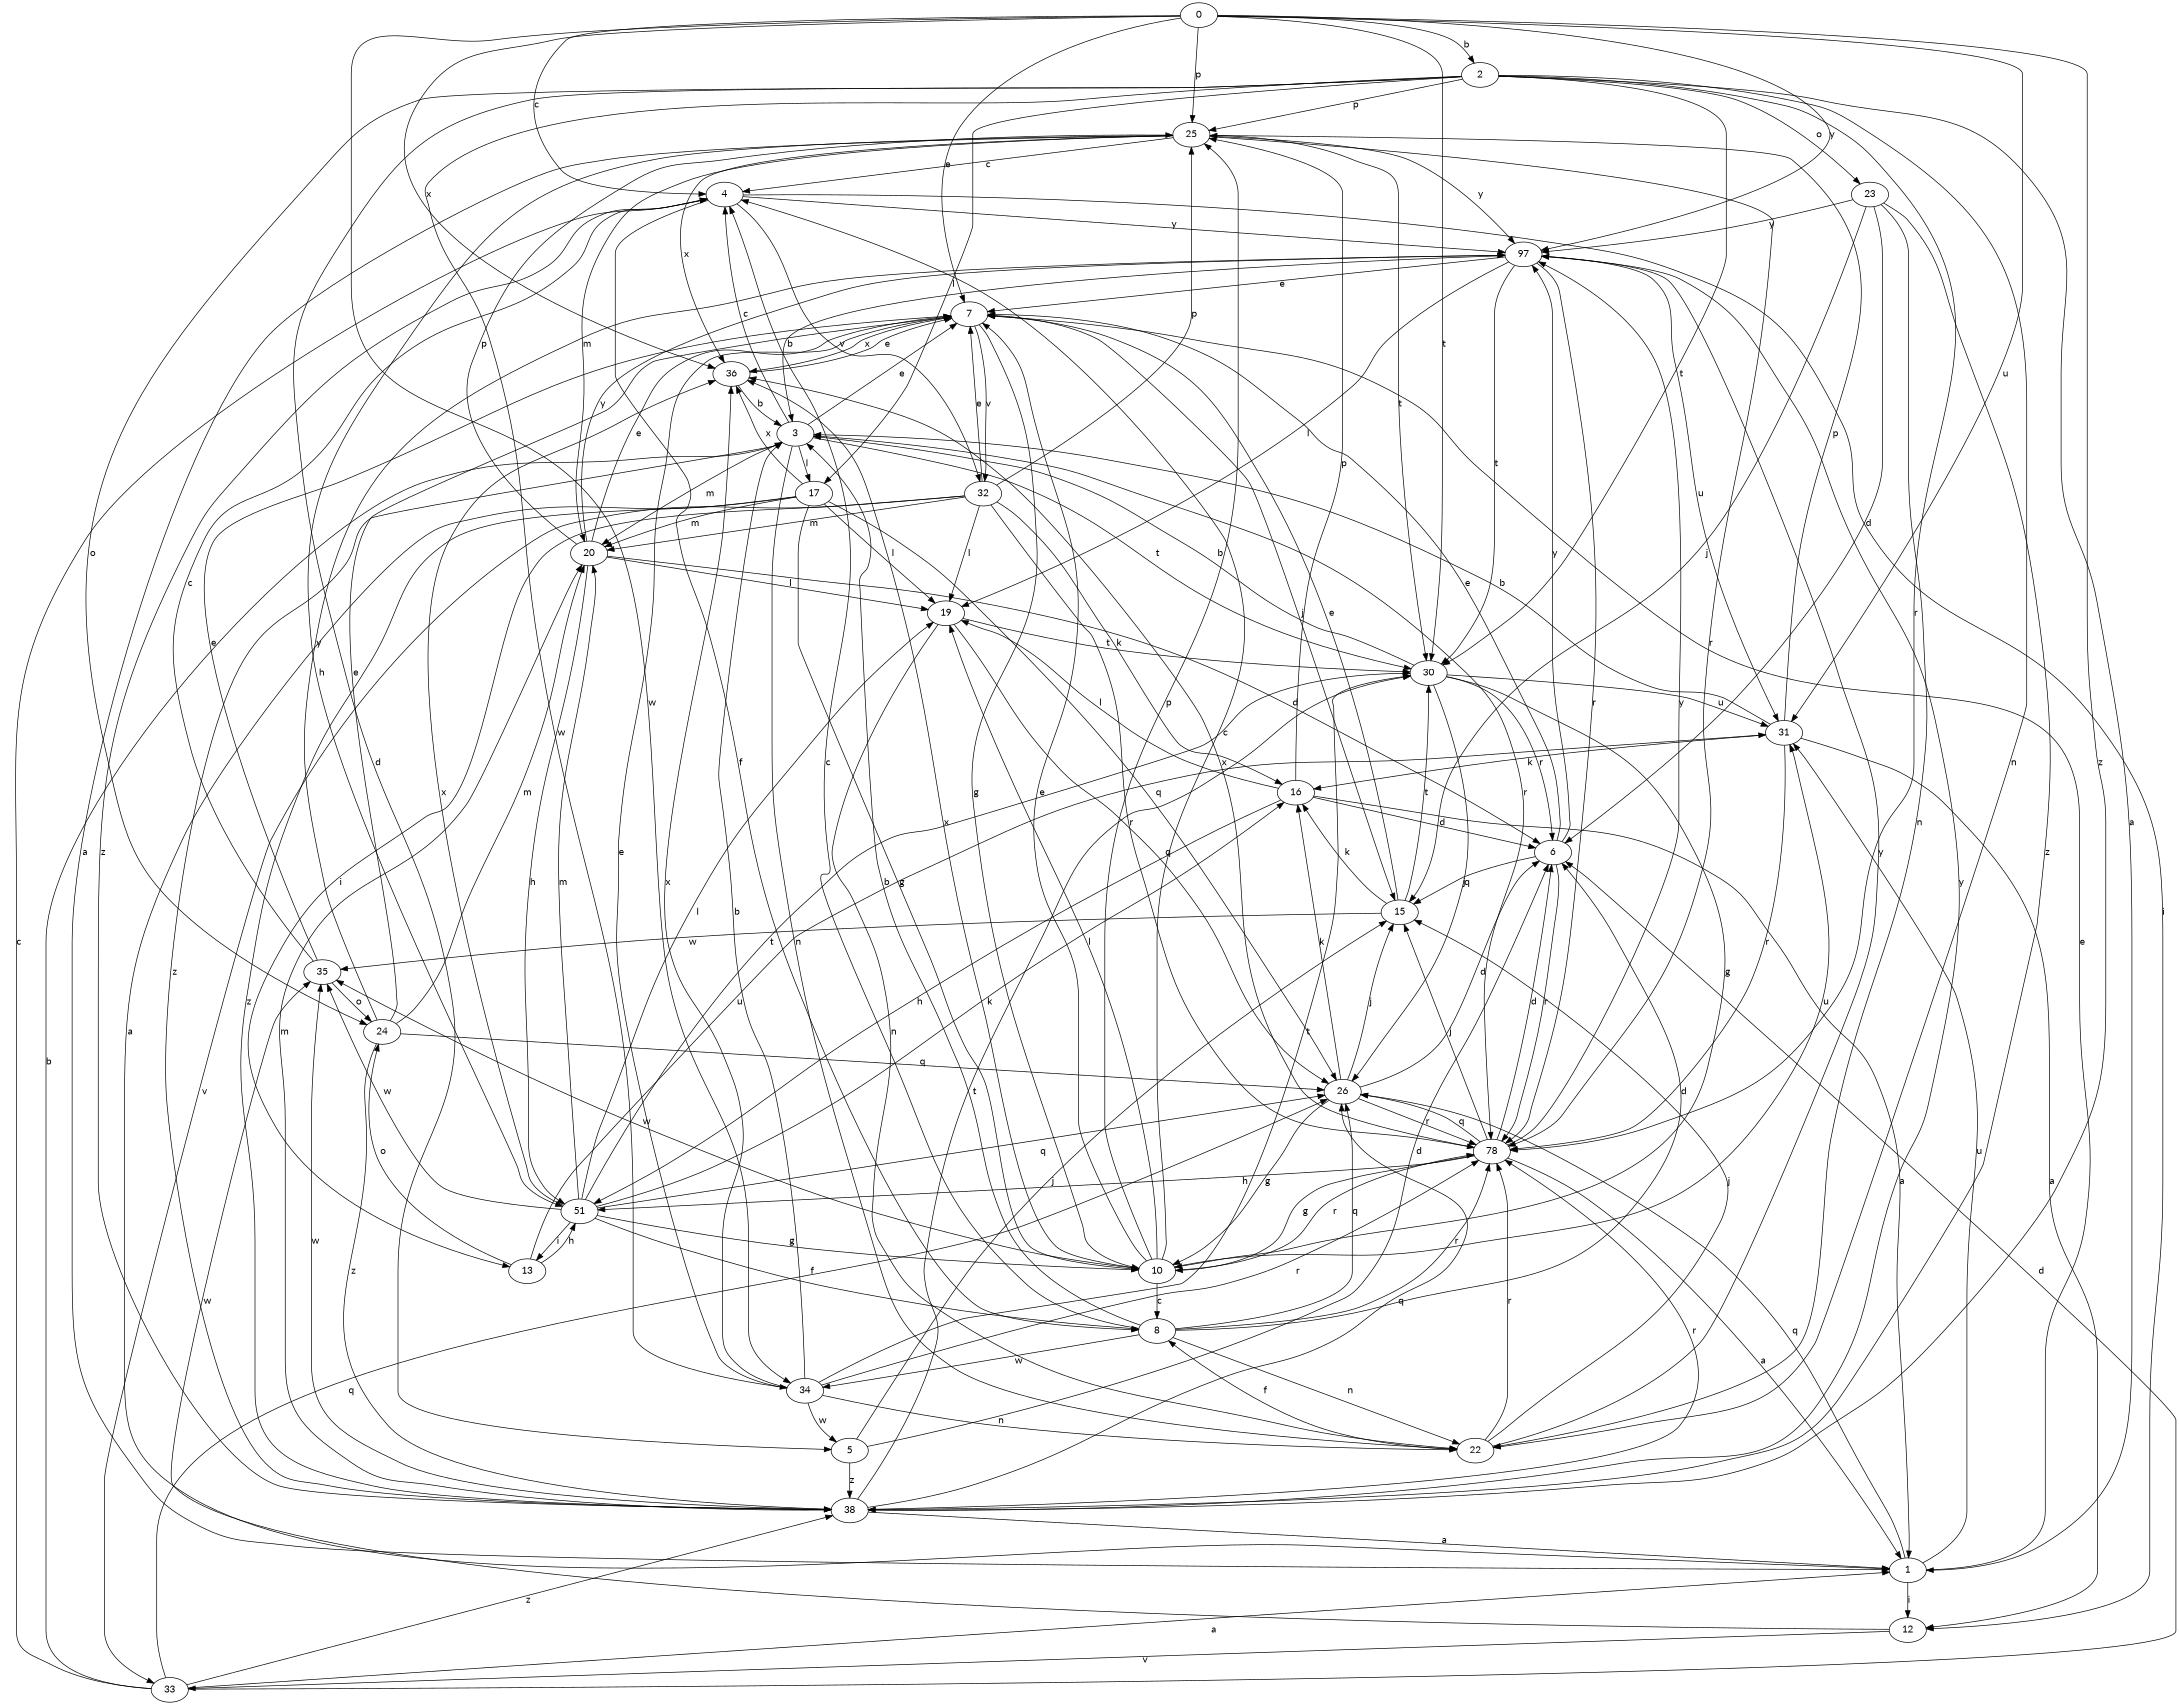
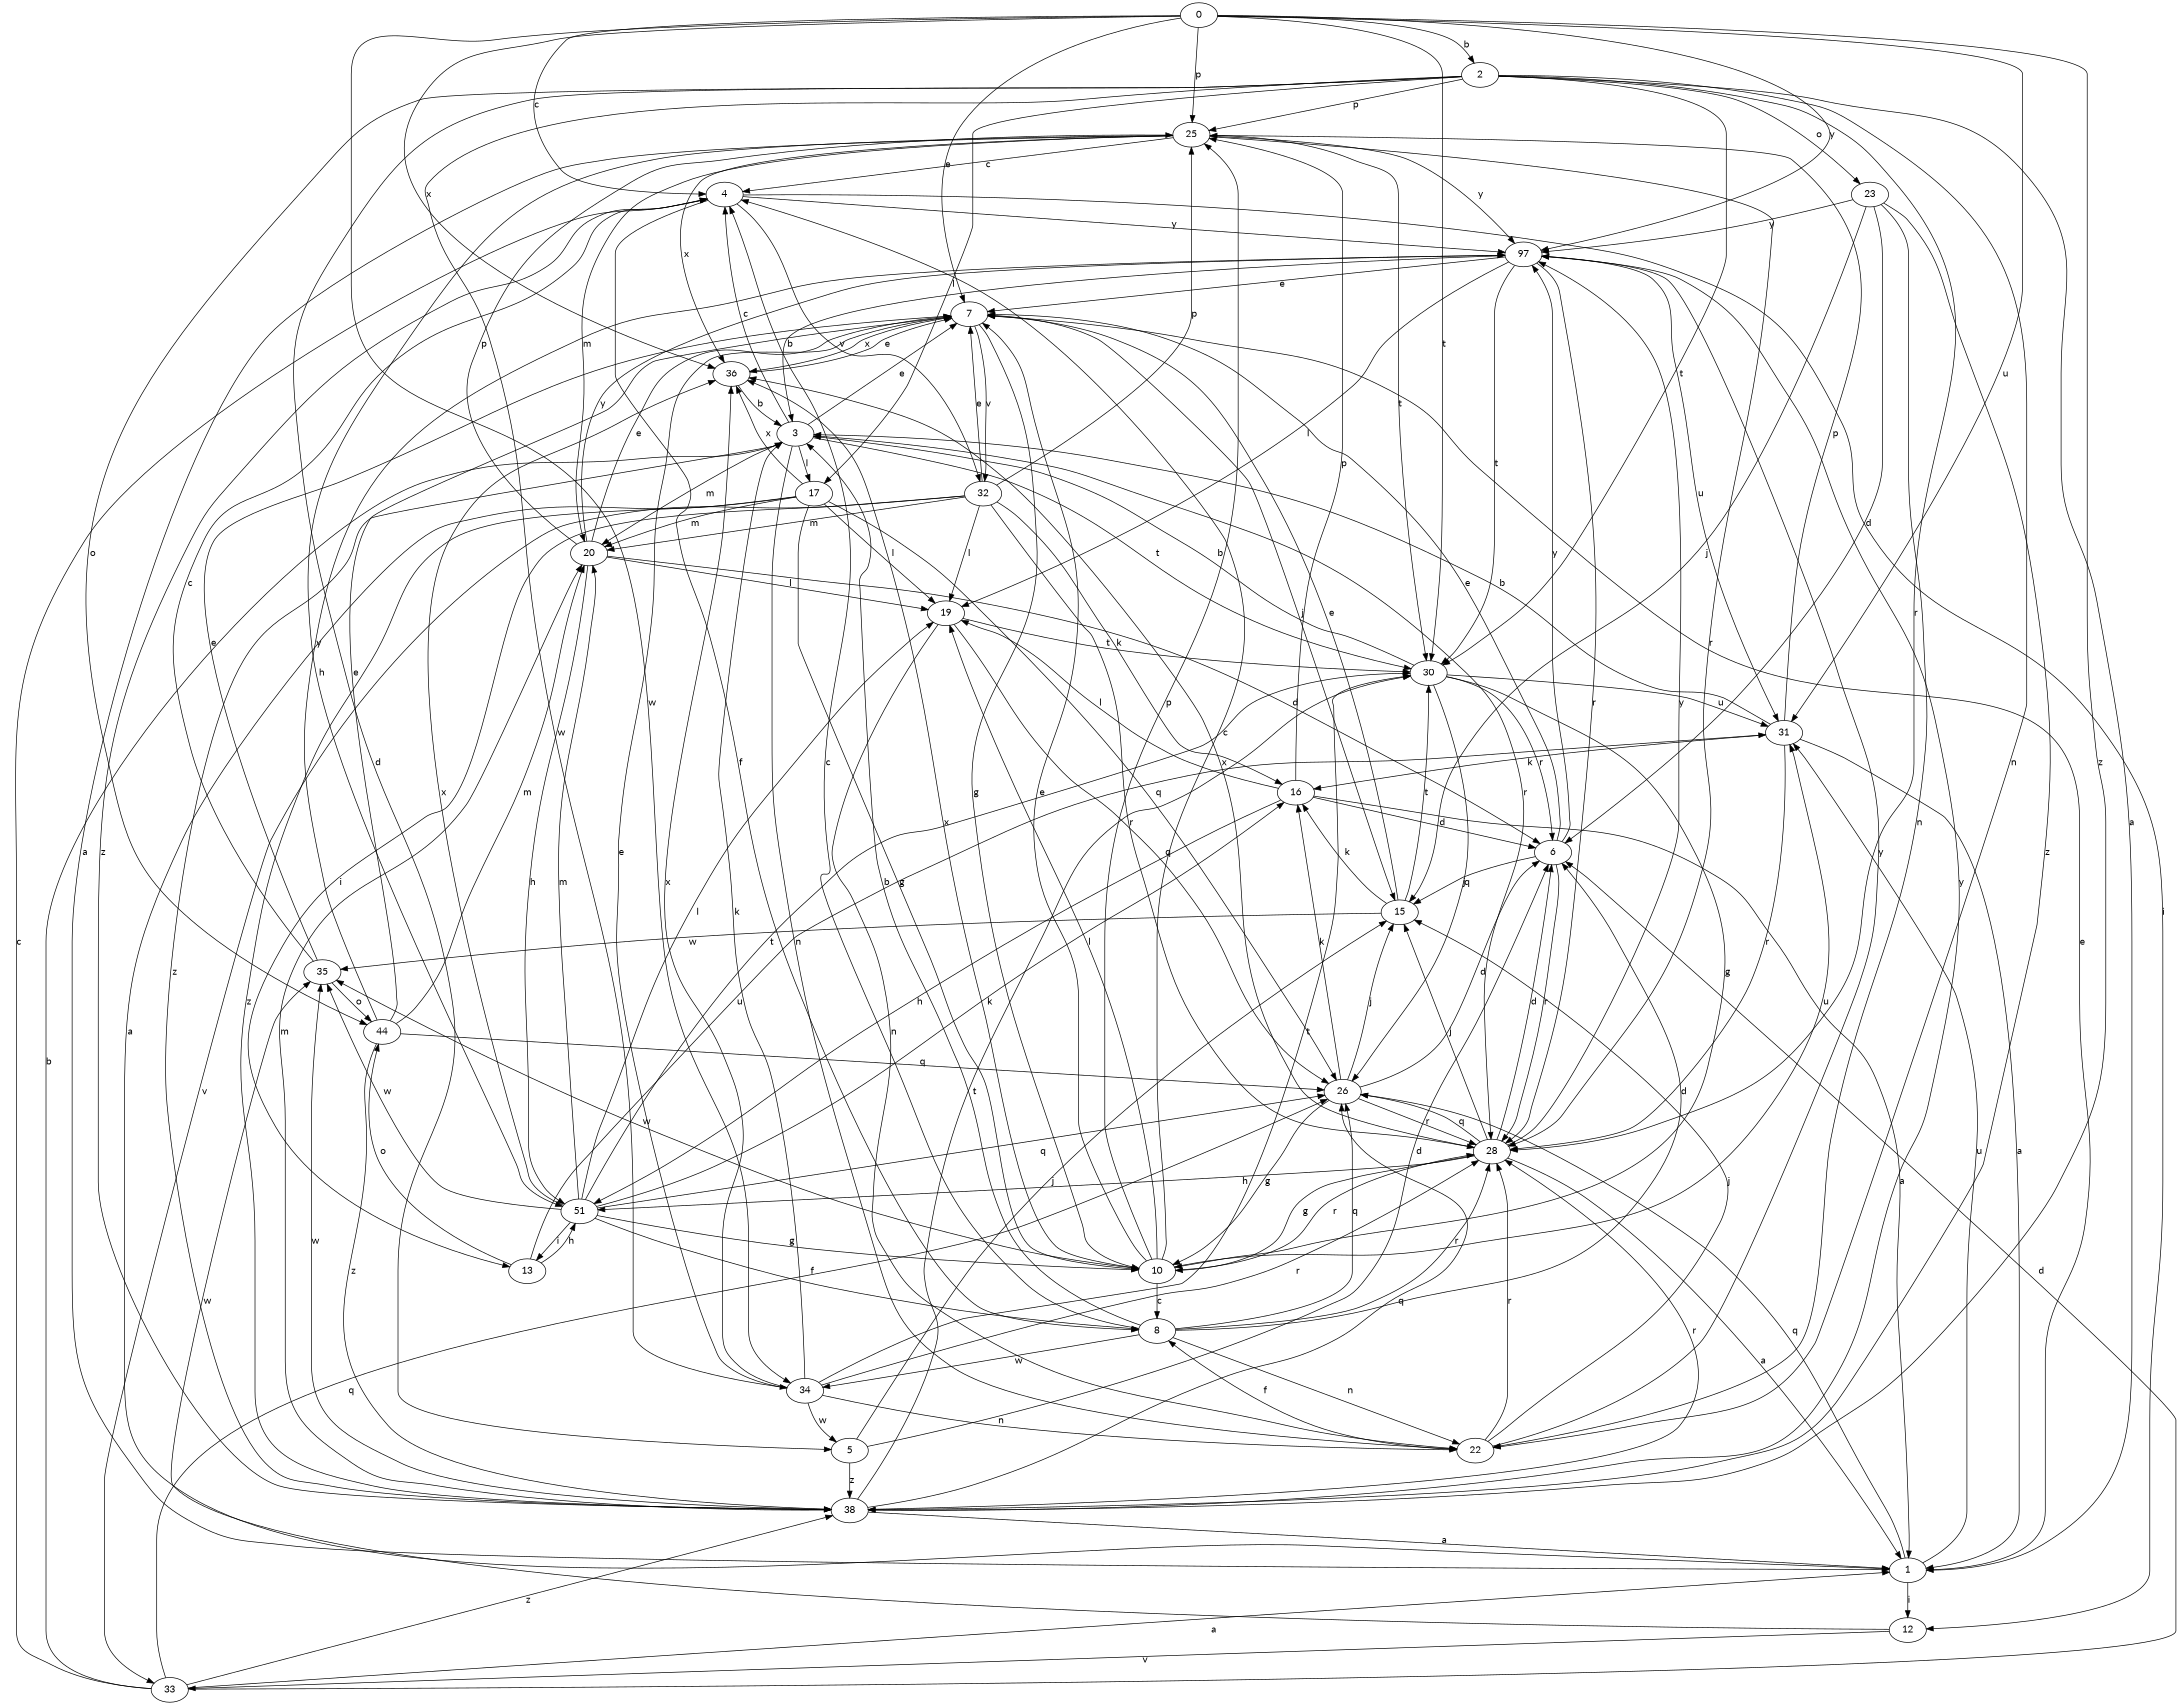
edge "34" -> "3": label "b" -> "k"
node "24": label "24" -> "44"
node "78": label "78" -> "28"
edge "31" -> "12": now "31" -> "1"
